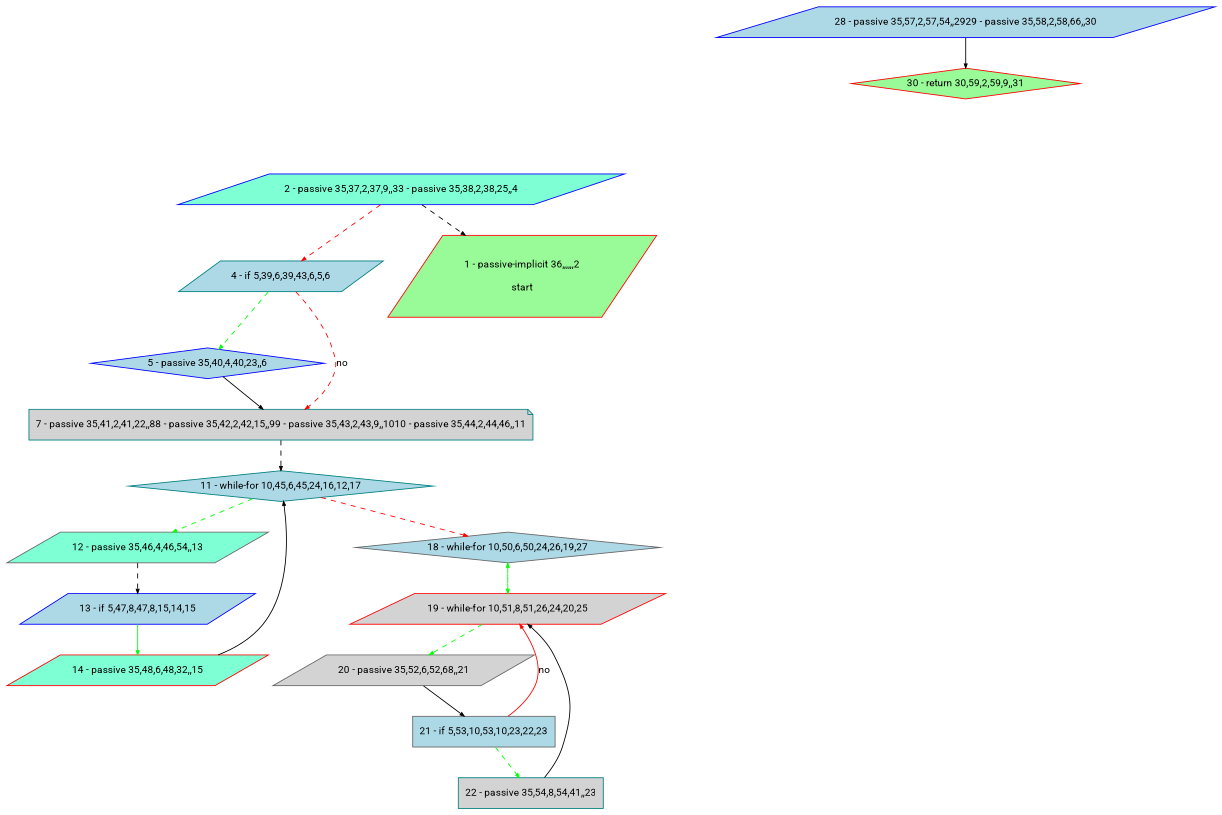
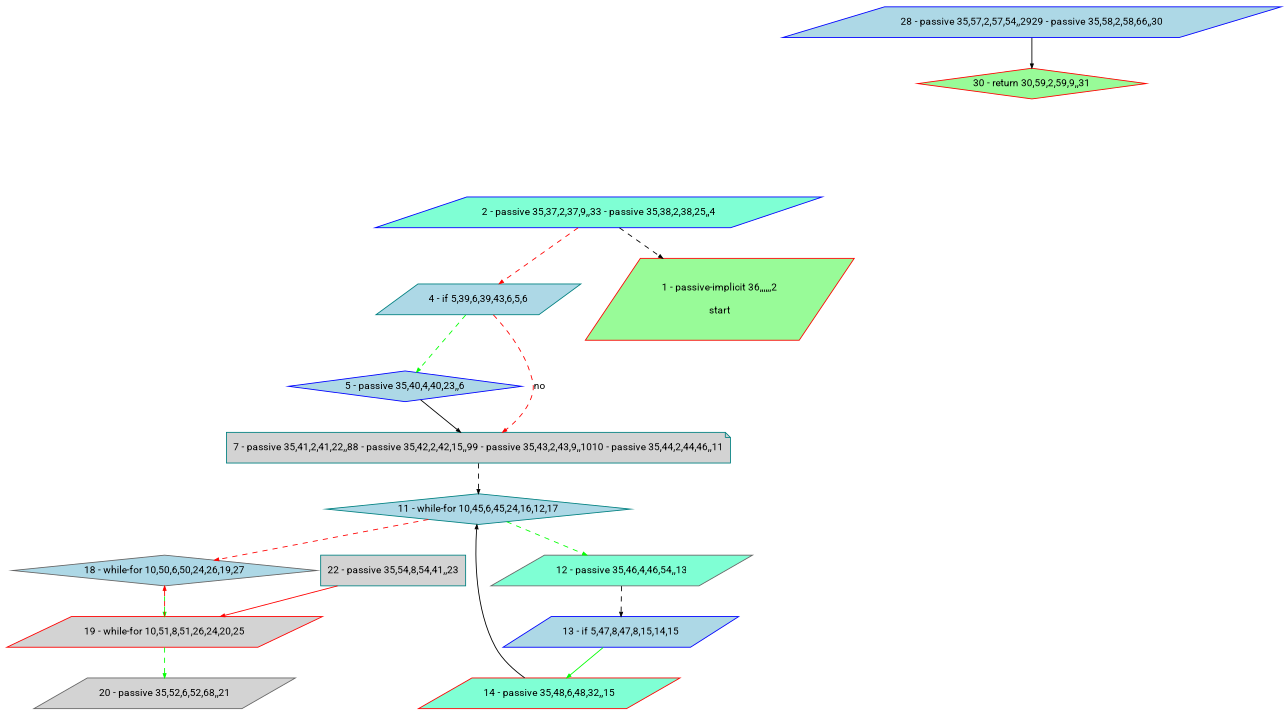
edge "19 - while-for 10,51,8,51,26,24,20,25" -> "18 - while-for 10,50,6,50,24,26,19,27": color #00ff00 -> #ff0000
edge "22 - passive 35,54,8,54,41,,23" -> "19 - while-for 10,51,8,51,26,24,20,25": color #000000 -> #ff0000
node "21 - if 5,53,10,53,10,23,22,23": removed
